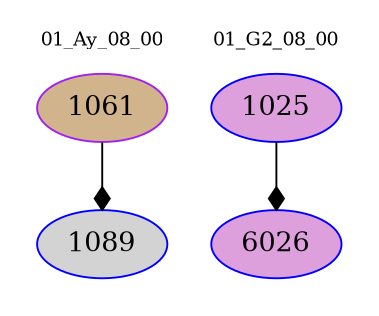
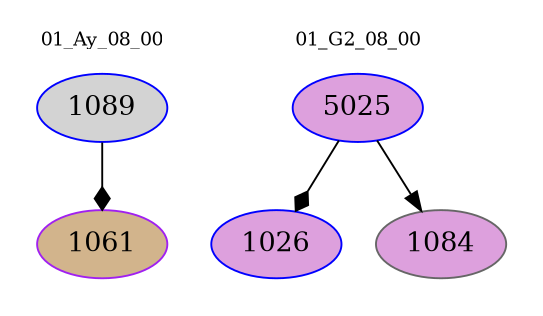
node "1025": label "1025" -> "5025"
edge "1061" -> "1089": reversed
node "6026": label "6026" -> "1026"
node "1084": added
